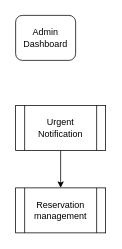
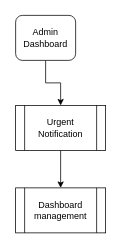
edge "Admin Dashboard" -> "Urgent Notification": added
node "Reservation management": label "Reservation management" -> "Dashboard management"
